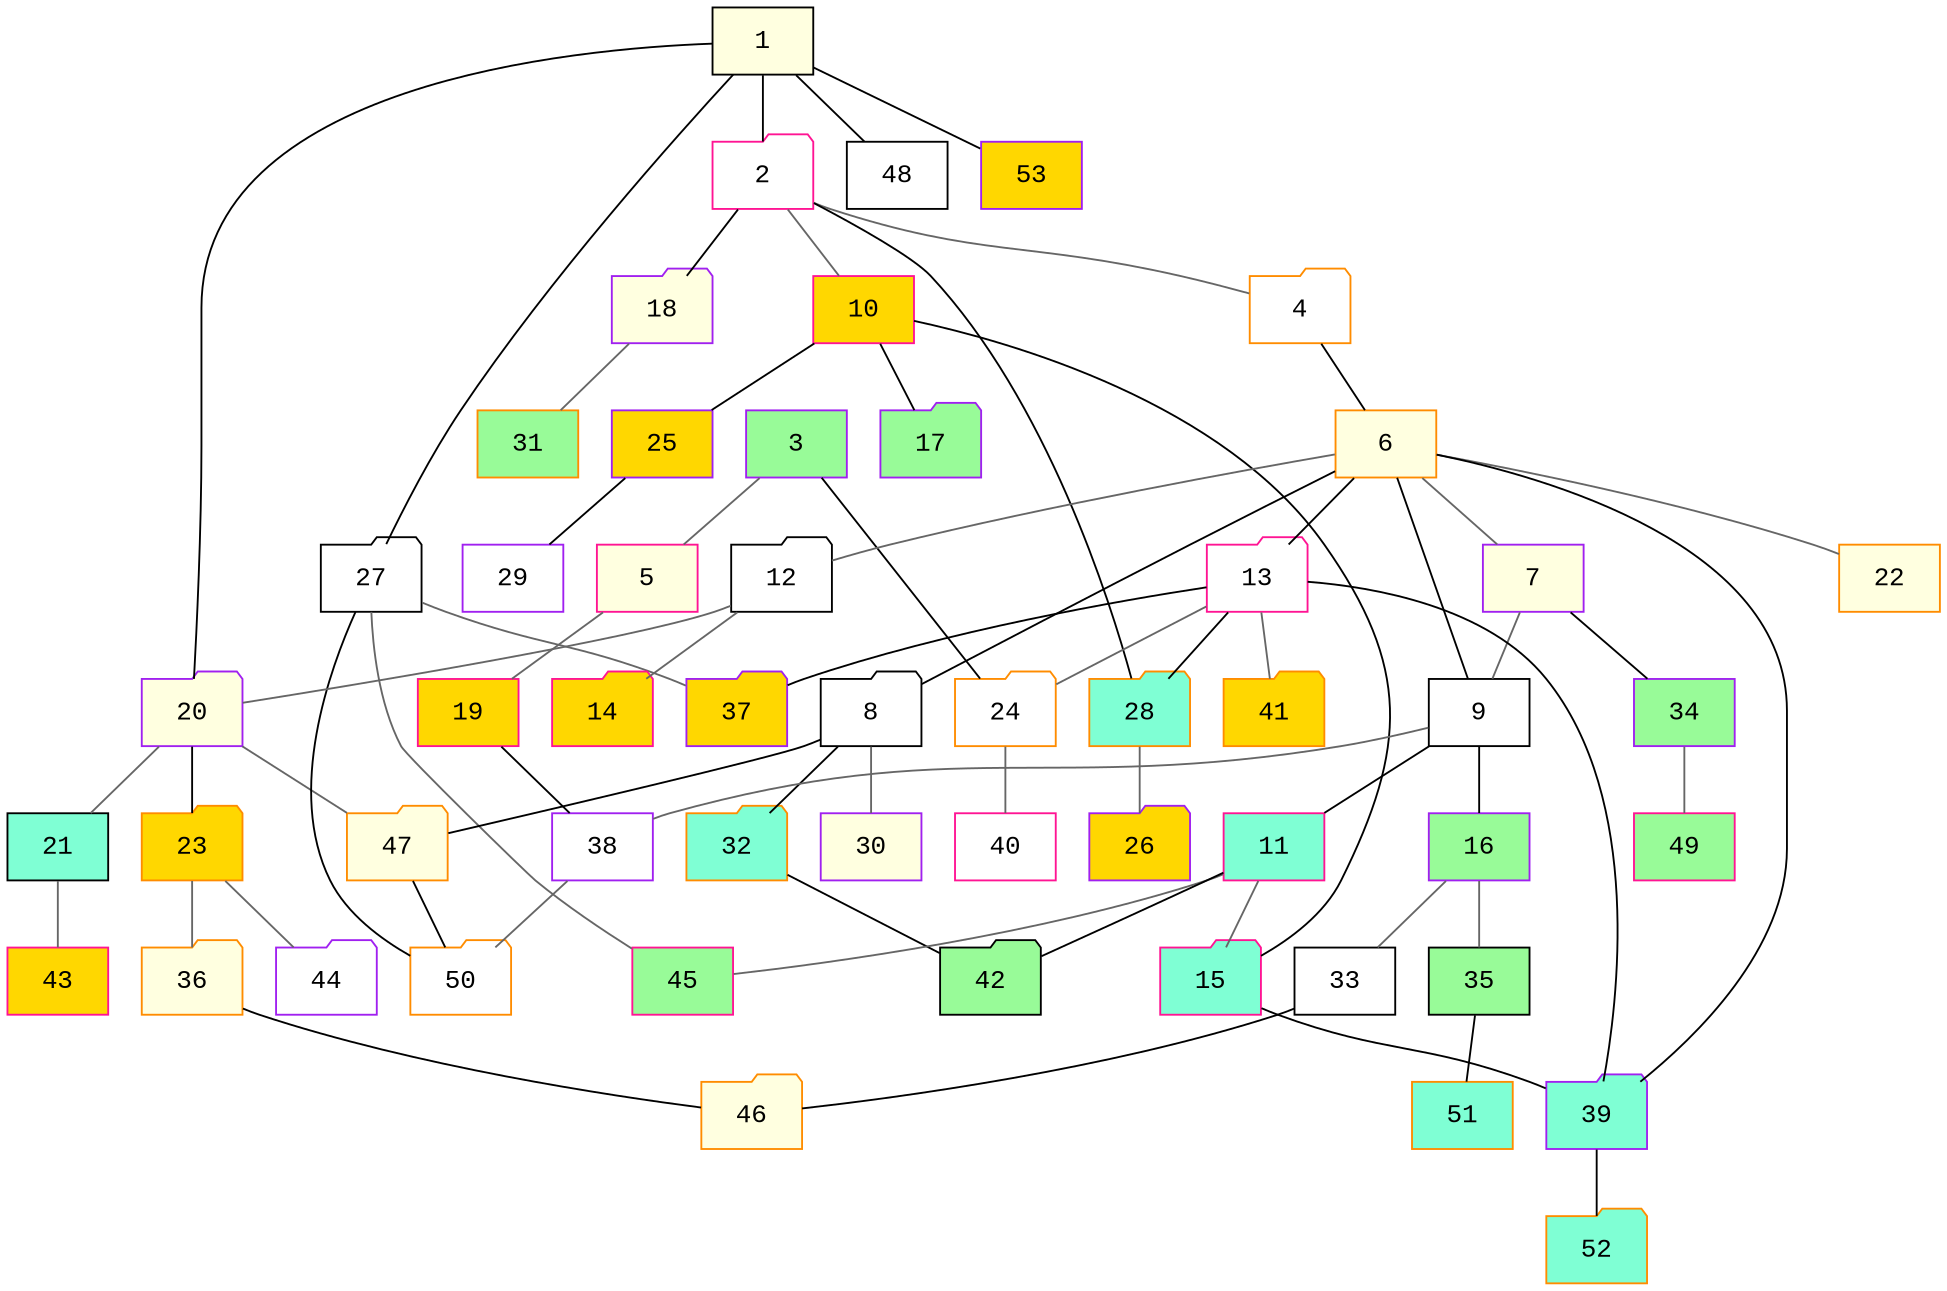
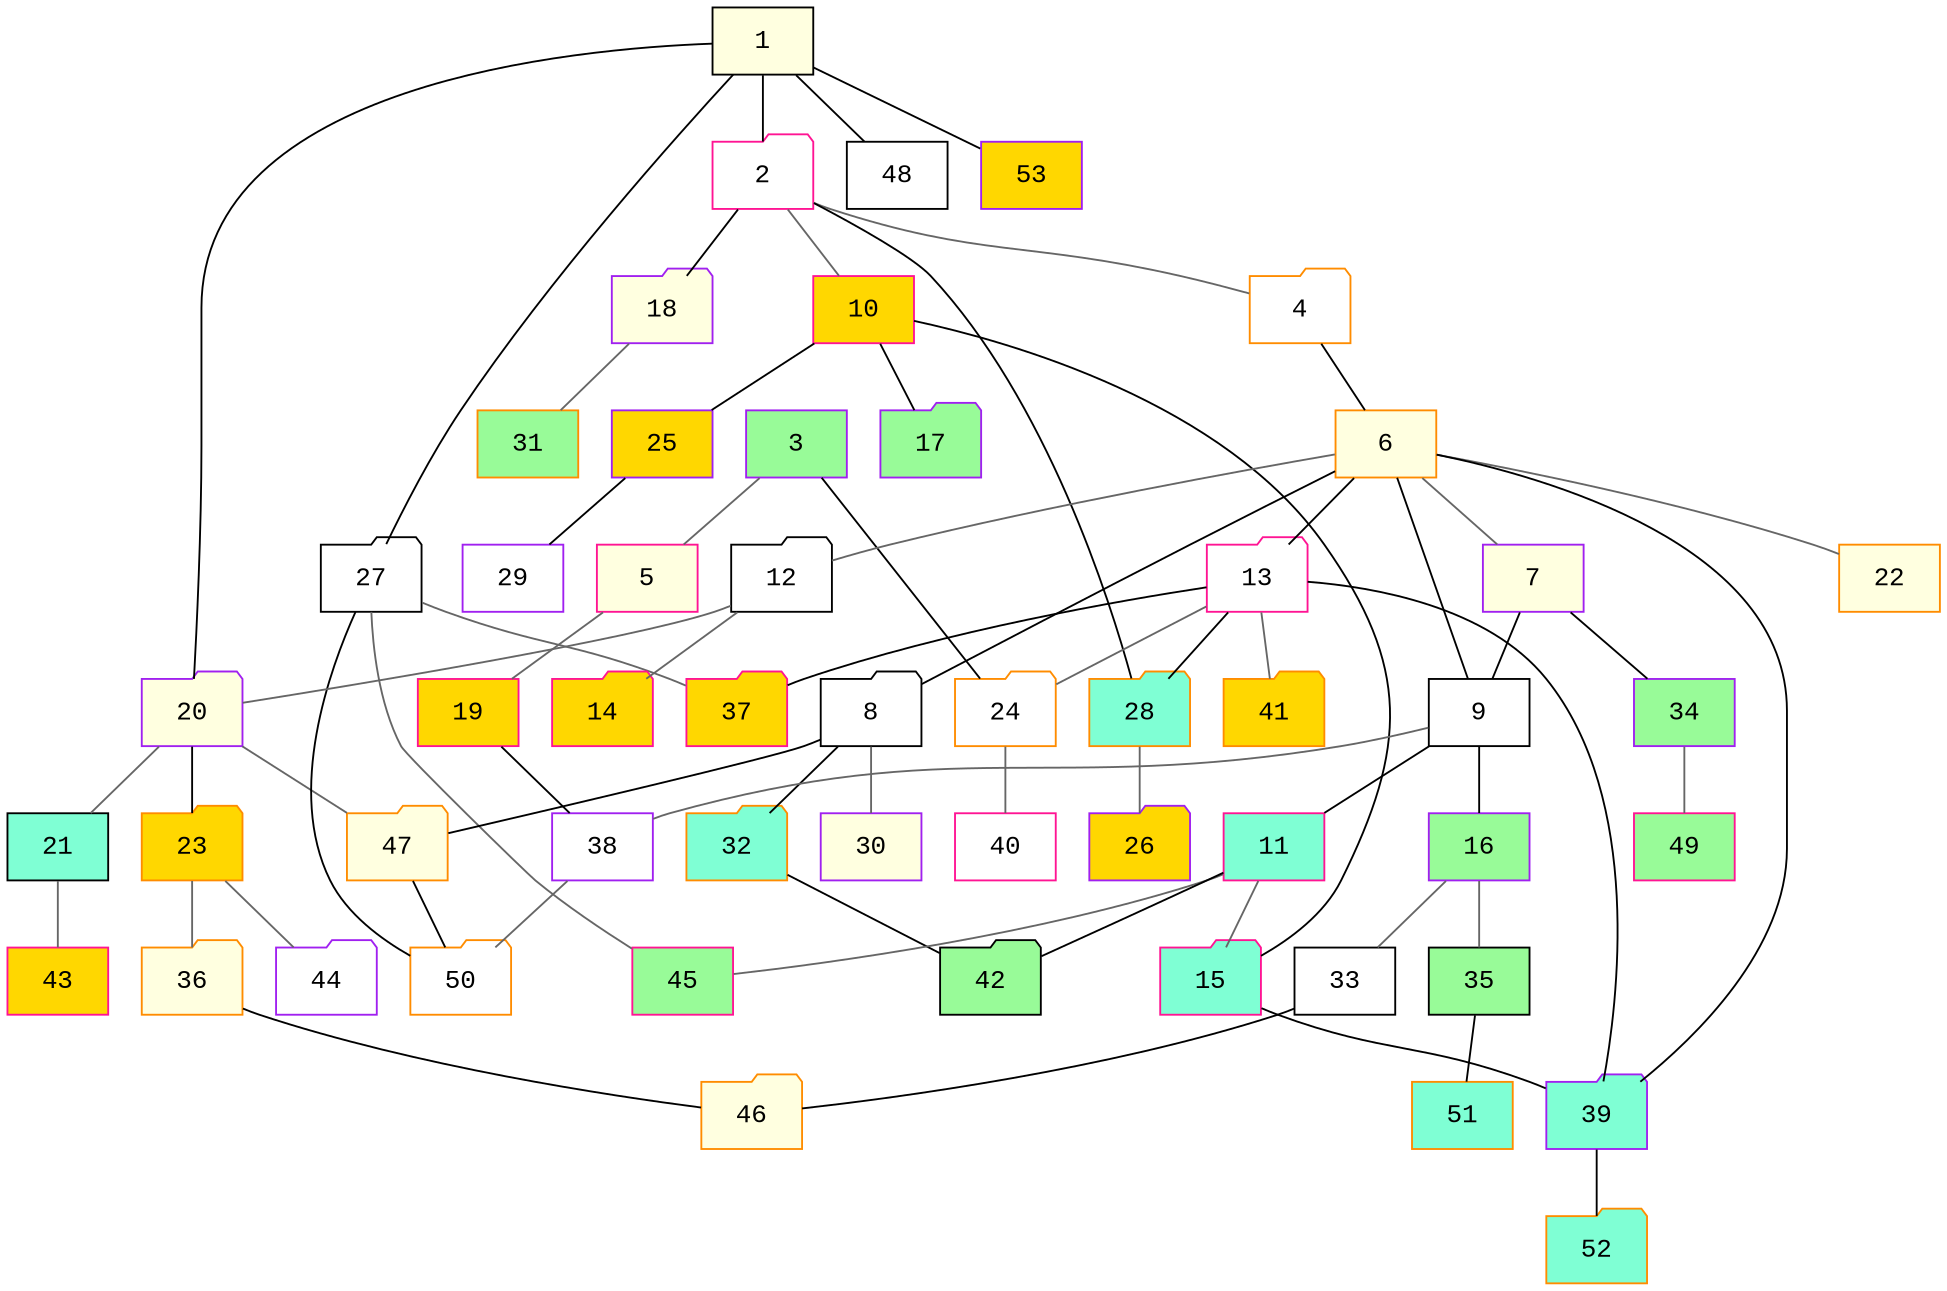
edge "7" -- "9": color gray40 -> black
node "37": color purple -> deeppink
